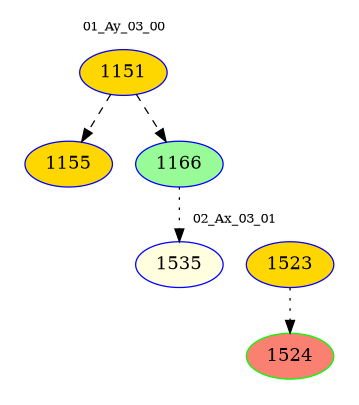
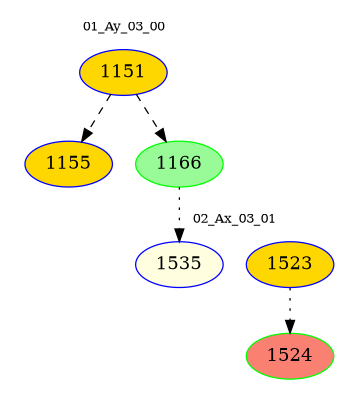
node "1166": color blue -> green
